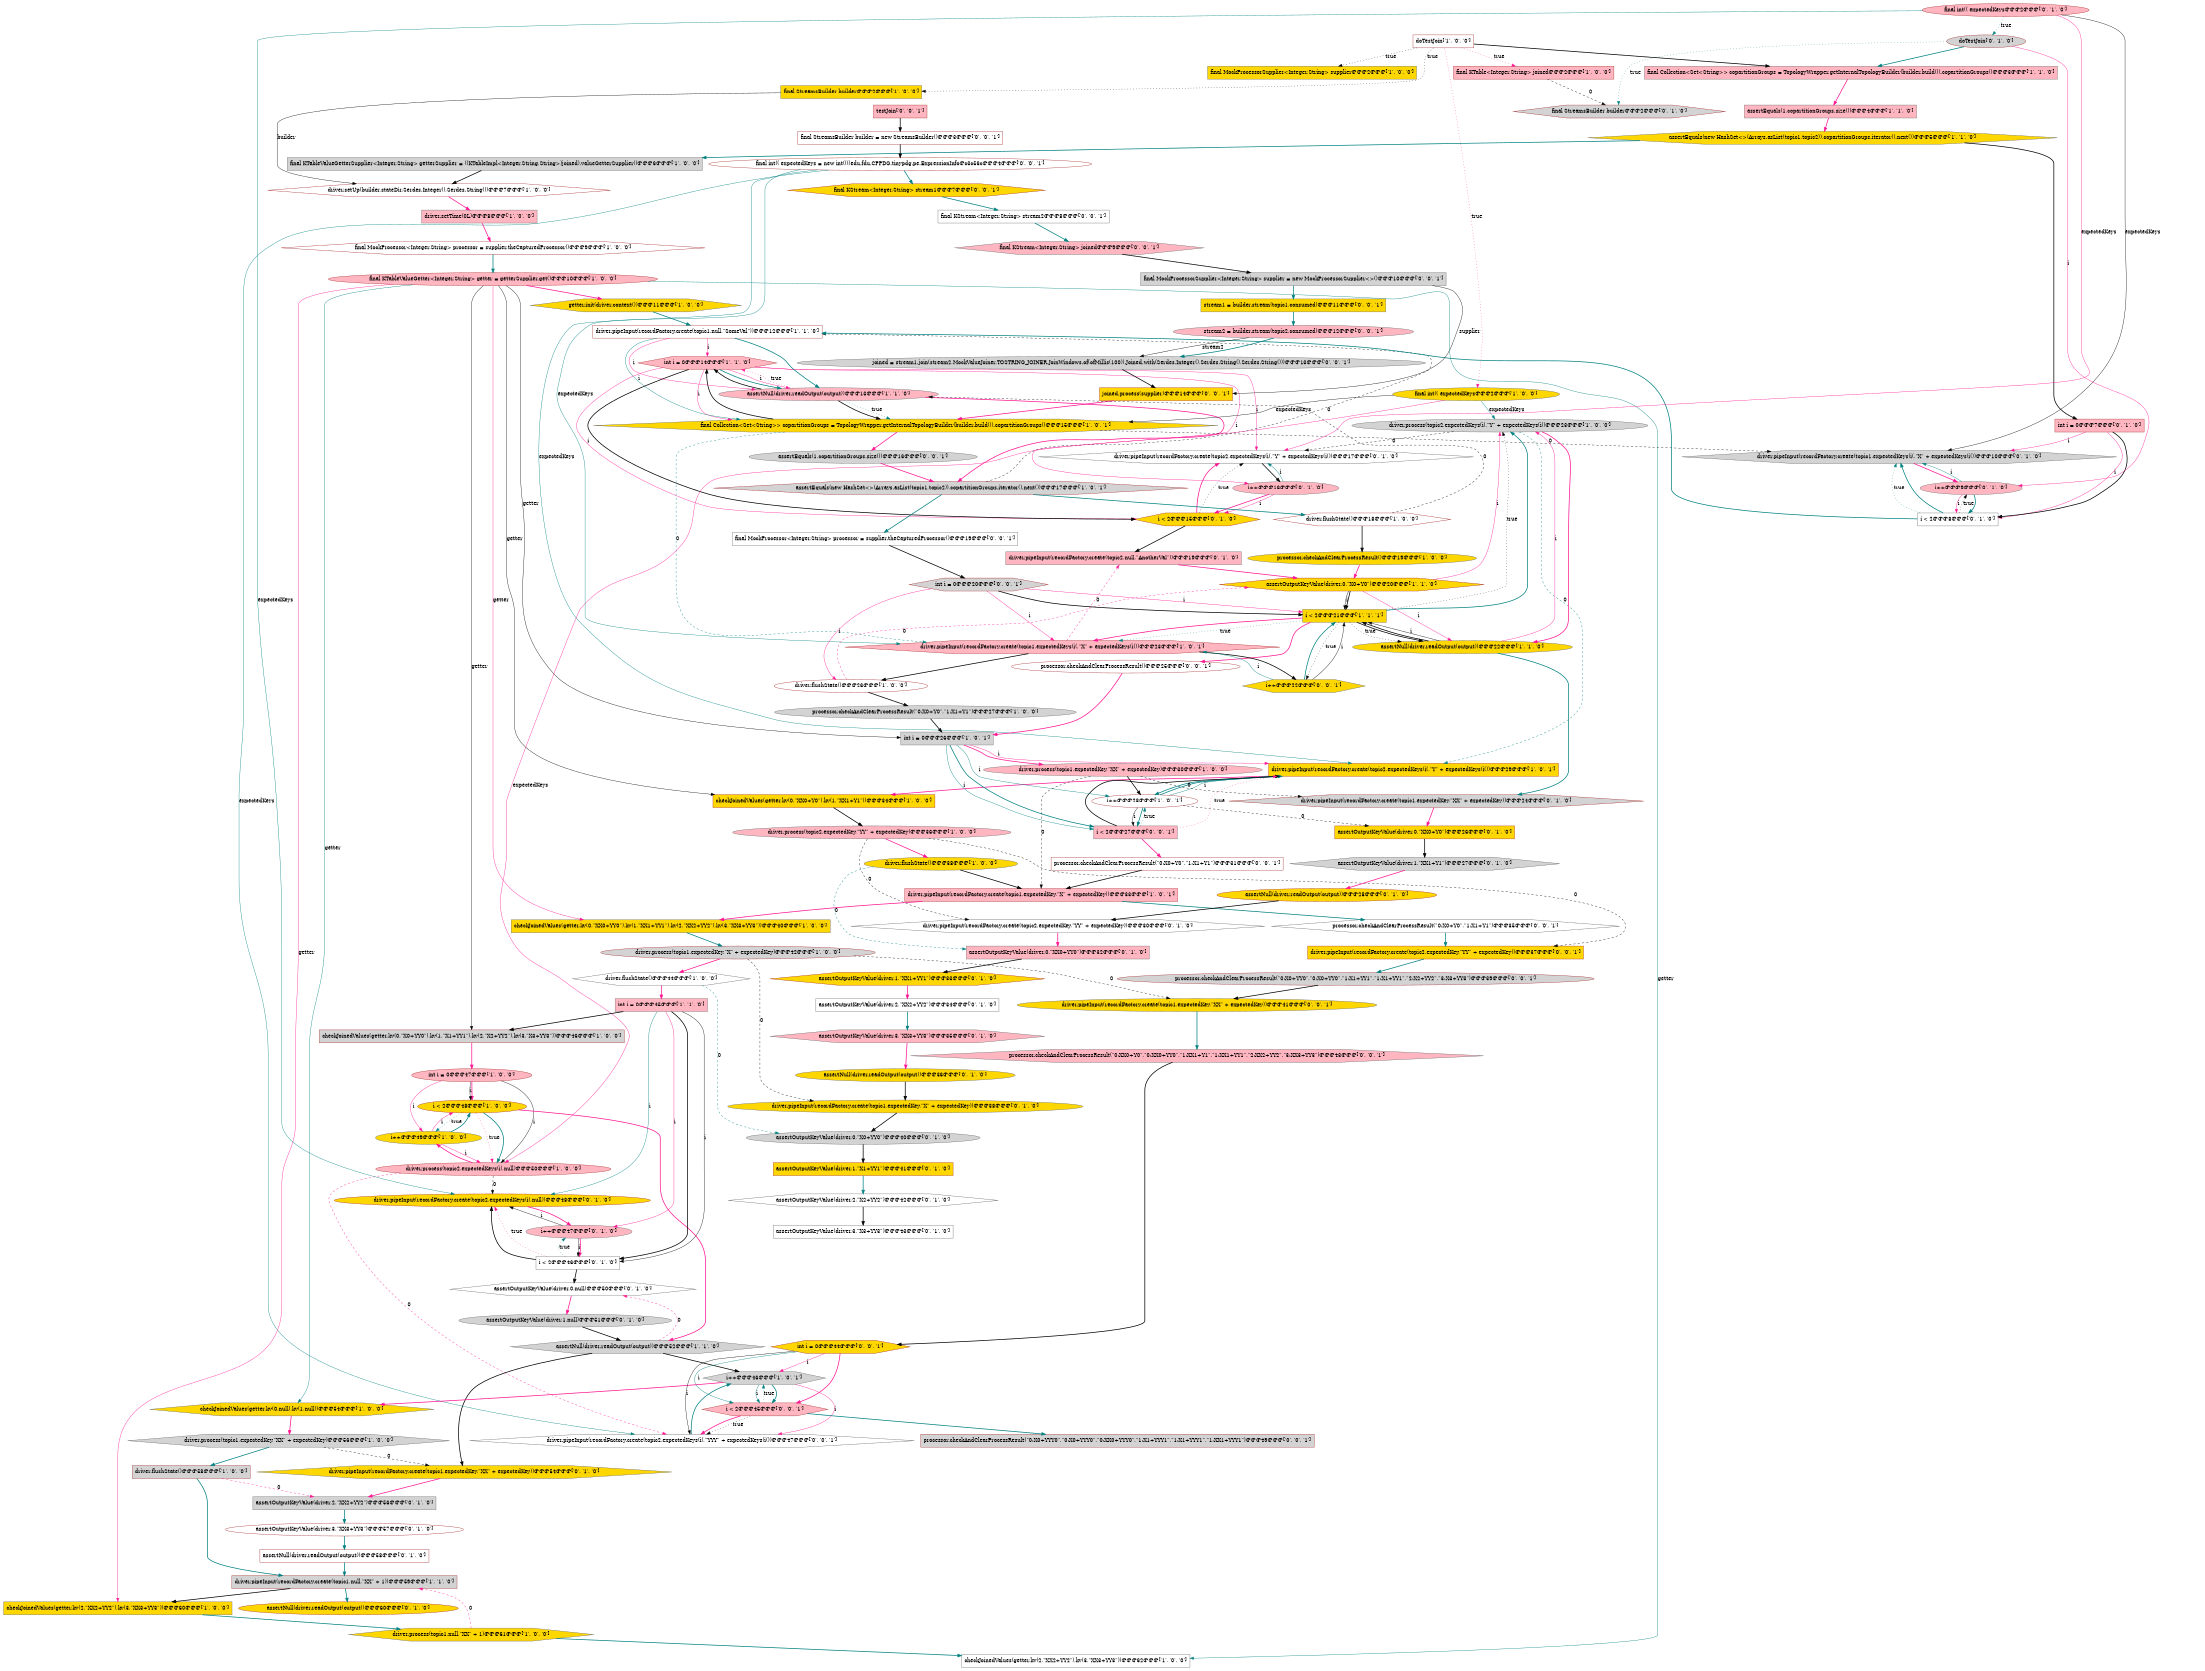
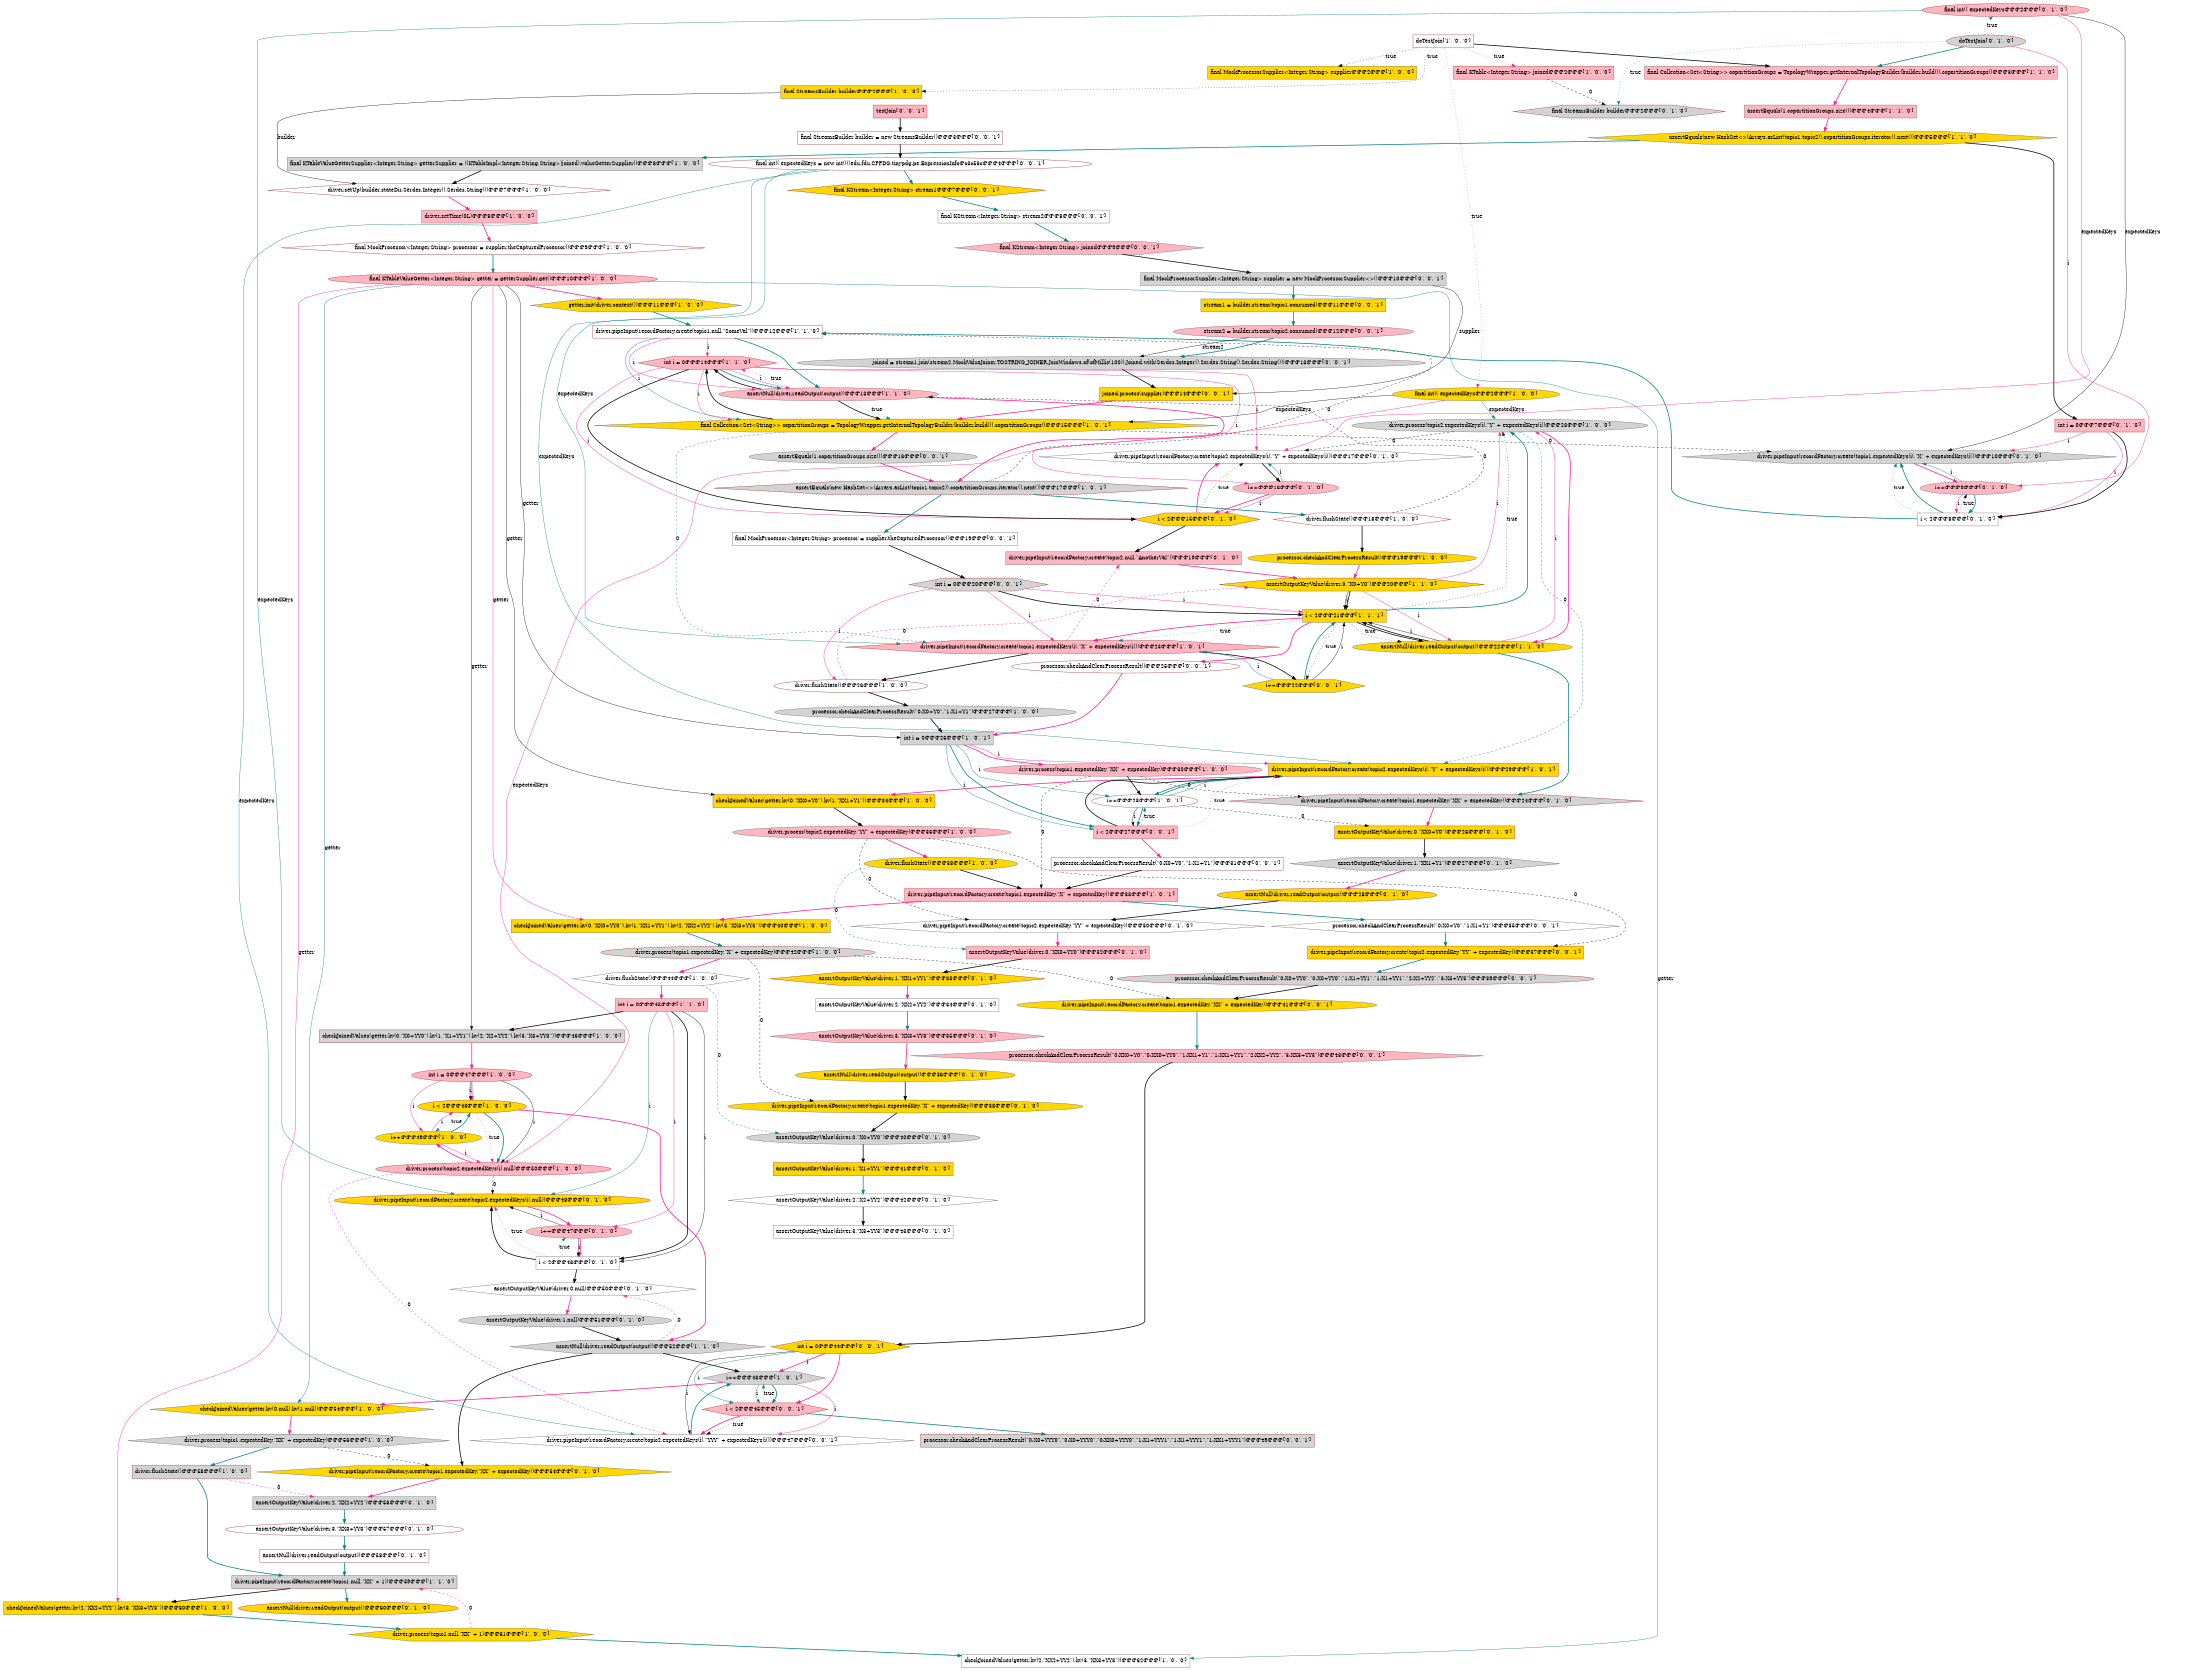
edge "final int(( expectedKeys@@@2@@@['0', '1', '0']" -> "doTestJoin['0', '1', '0']": reversed
edge "int i = 0@@@44@@@['0', '0', '1']" -> "i++@@@46@@@['1', '0', '1']": style solid -> bold
